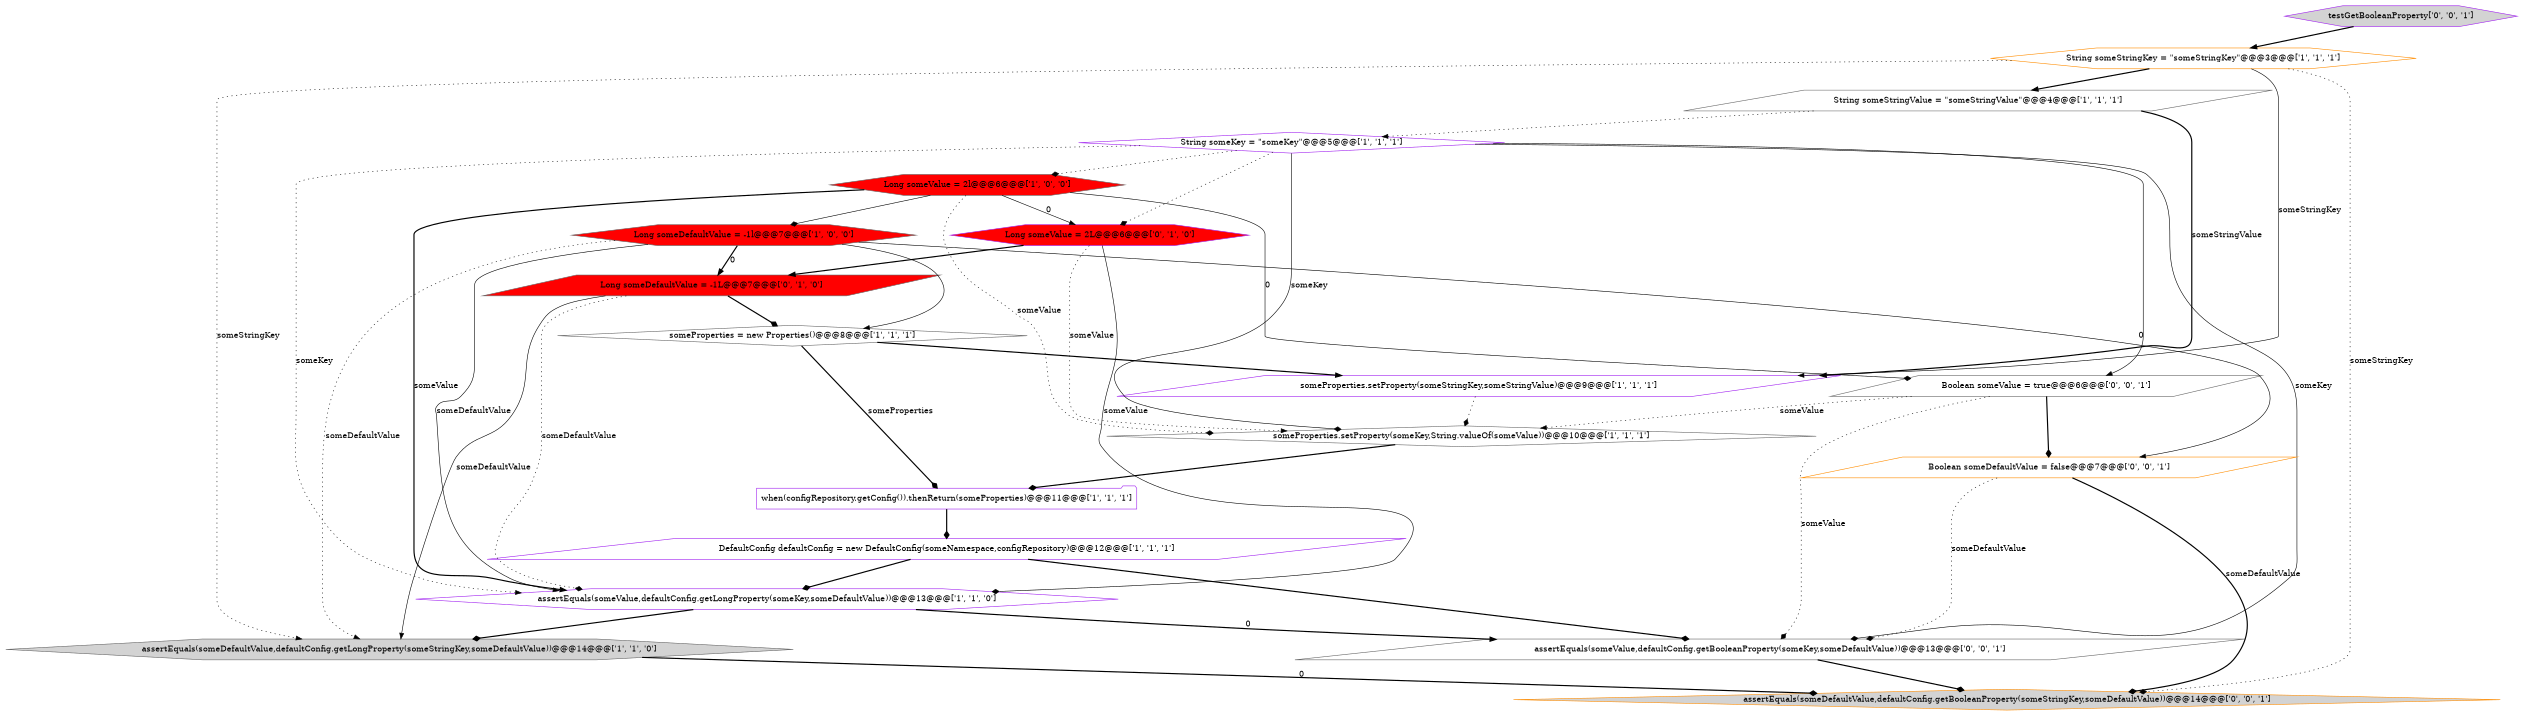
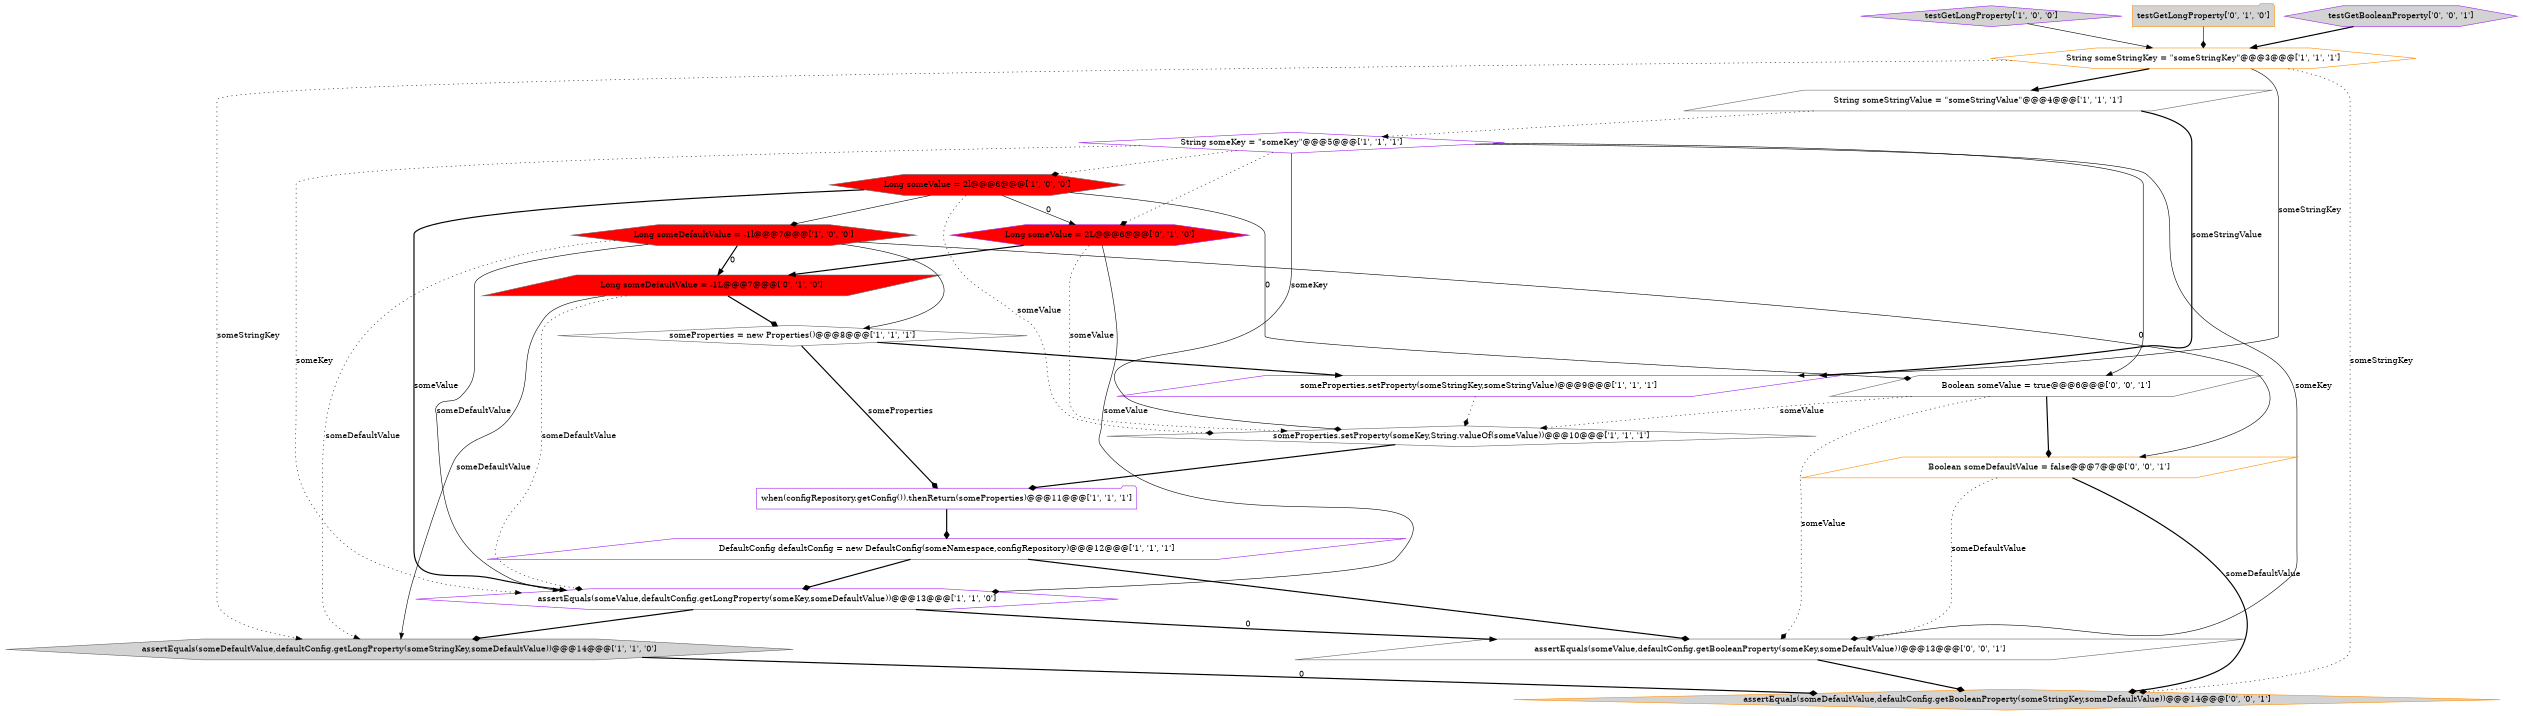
node "testGetLongProperty['1', '0', '0']": added
node "testGetLongProperty['0', '1', '0']": added
